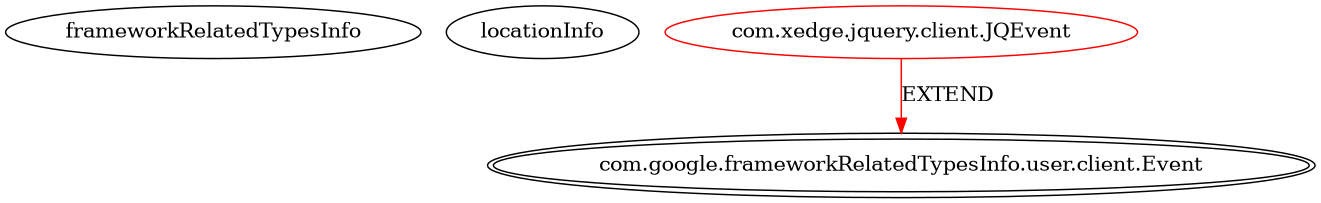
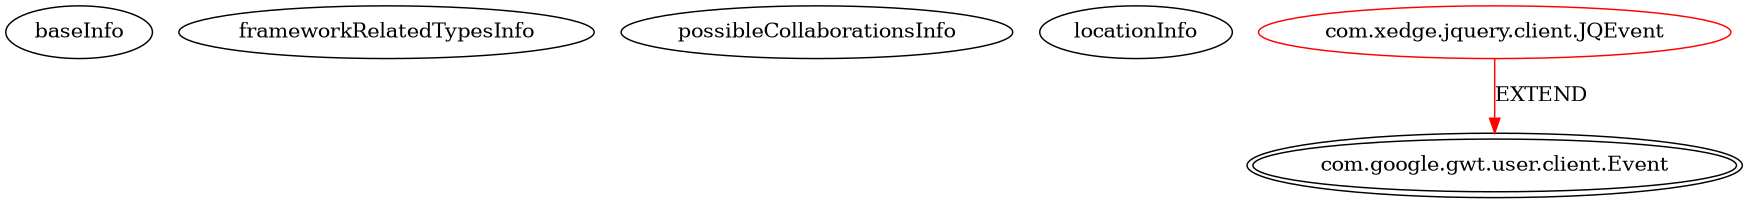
node "baseInfo": added
node "possibleCollaborationsInfo": added
node "com.google.frameworkRelatedTypesInfo.user.client.Event": label "com.google.frameworkRelatedTypesInfo.user.client.Event" -> "com.google.gwt.user.client.Event"
